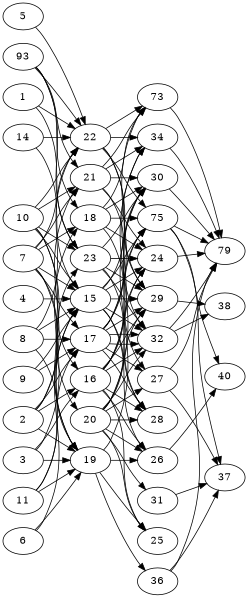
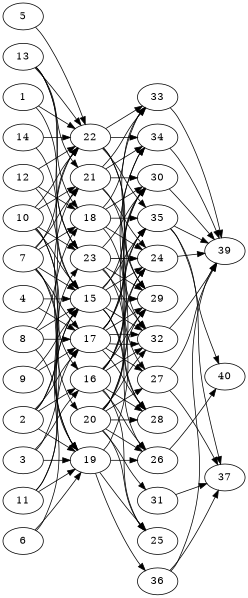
node "93": label "93" -> "13"
node "73": label "73" -> "33"
node "12": added
node "75": label "75" -> "35"
node "79": label "79" -> "39"
node "38": removed
edge "4" -> "17": added
